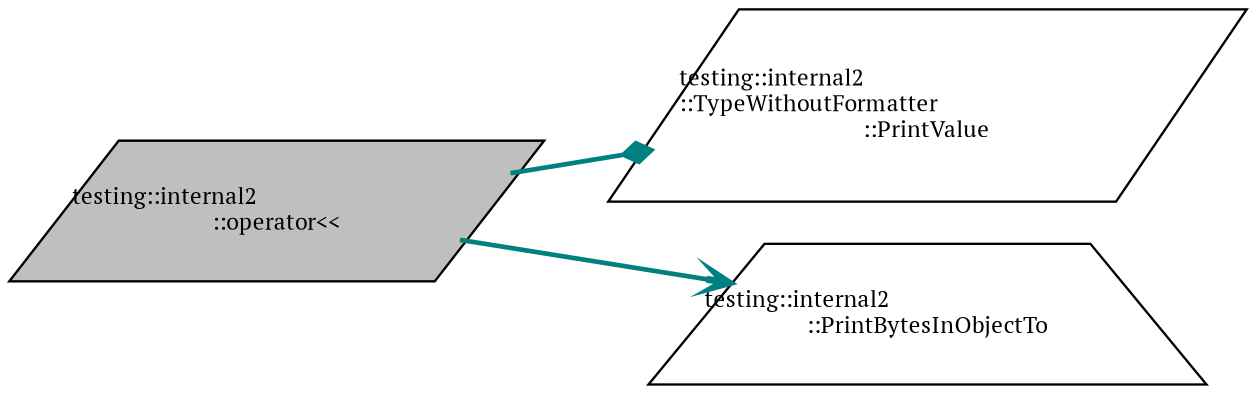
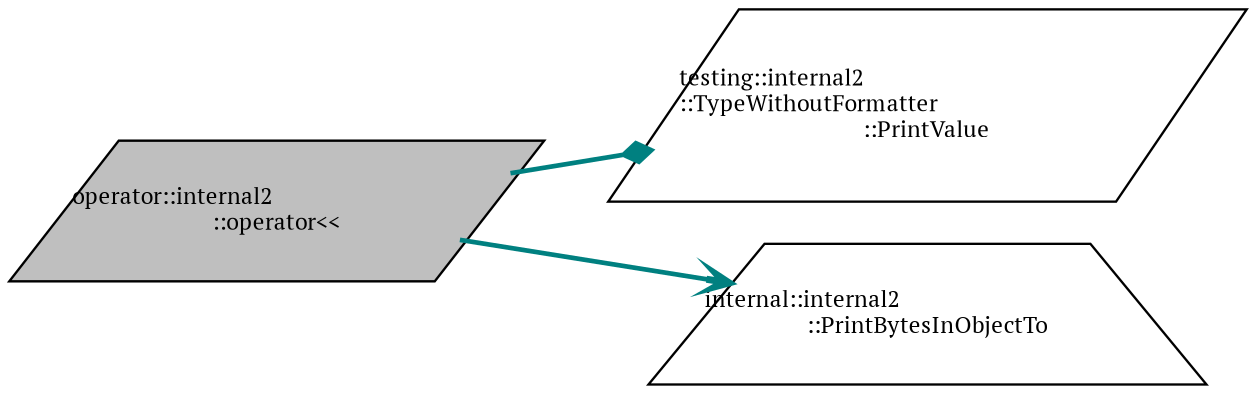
node "testing::internal2 ::operator<<": label "testing::internal2 ::operator<<" -> "operator::internal2 ::operator<<"
node "testing::internal2 ::PrintBytesInObjectTo": label "testing::internal2 ::PrintBytesInObjectTo" -> "internal::internal2 ::PrintBytesInObjectTo"
